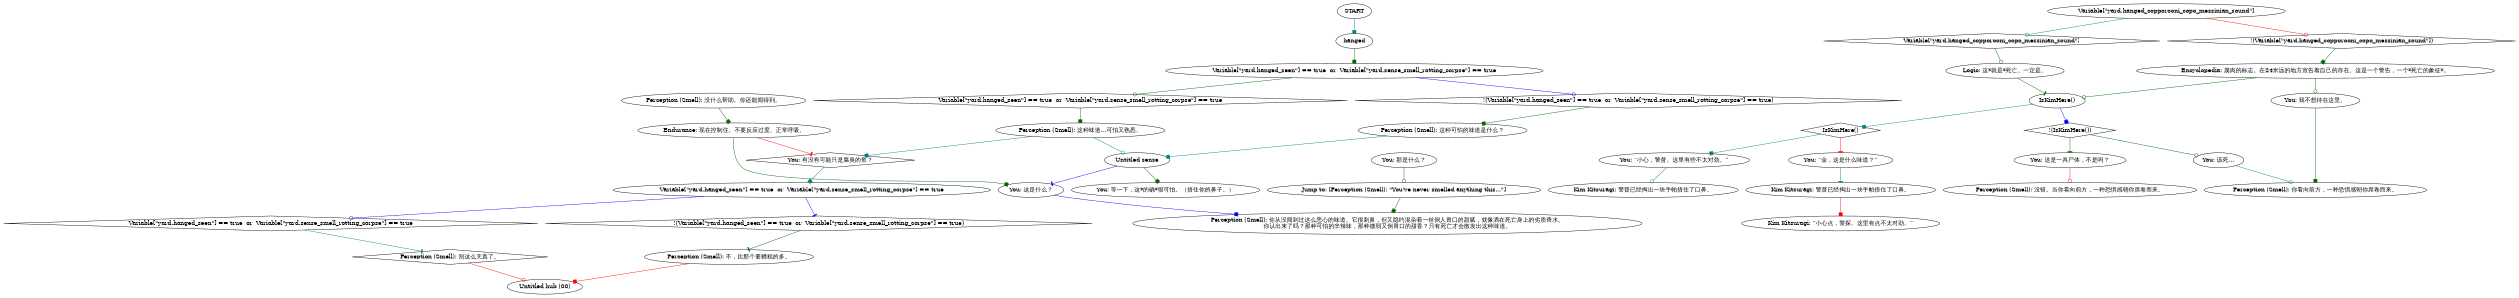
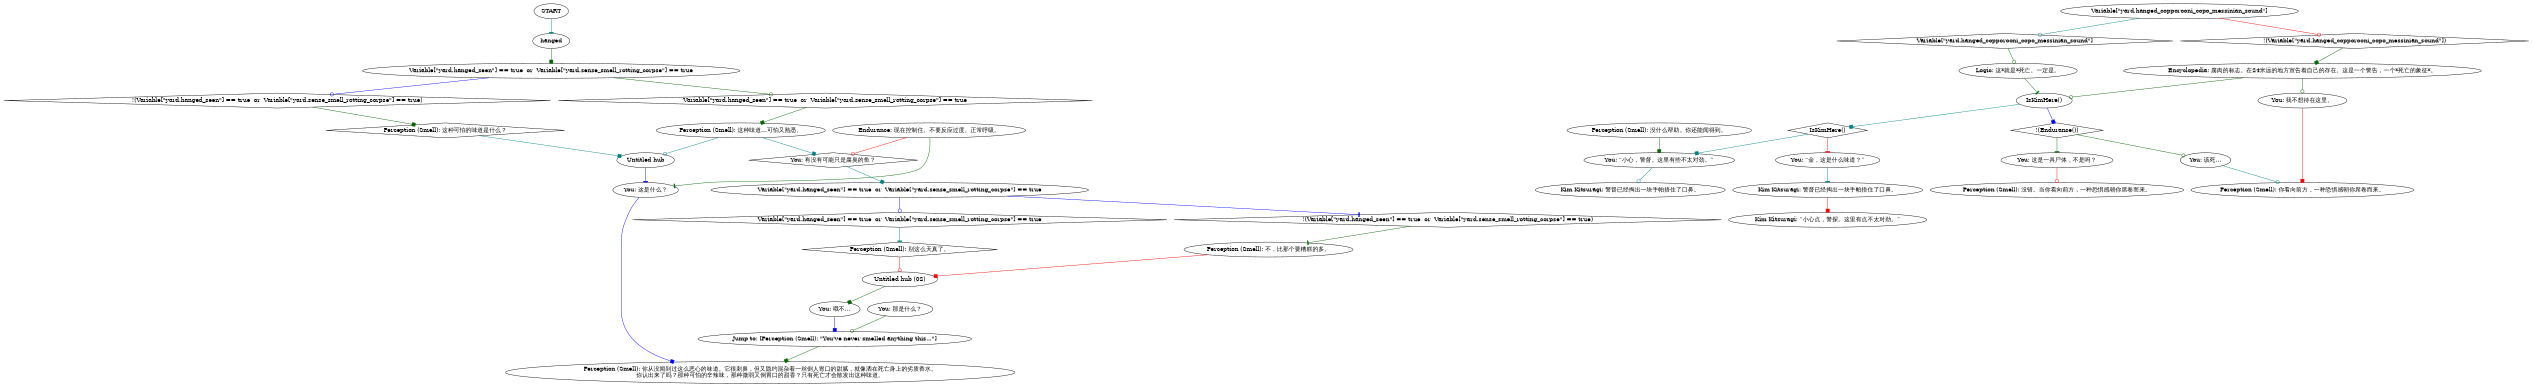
edge "START" -> "hanged": arrowhead box -> tee
edge "Perception (Smell): 没什么帮助。你还能闻得到。" -> "Endurance: 现在控制住。不要反应过度。正常呼吸。": now "Perception (Smell): 没什么帮助。你还能闻得到。" -> "You: “小心，警督。这里有些不太对劲。”"
node "Perception (Smell): 这种可怕的味道是什么？": shape ellipse -> diamond
node "!(IsKimHere())": label "!(IsKimHere())" -> "!(Endurance())"
edge "You: 我不想待在这里。" -> "Perception (Smell): 你看向前方，一种恐惧感朝你席卷而来。": color darkgreen -> red
edge "Endurance: 现在控制住。不要反应过度。正常呼吸。" -> "You: 有没有可能只是腐臭的鱼？": arrowhead tee -> odot
node "Untitled sense": label "Untitled sense" -> "Untitled hub"
edge "Endurance: 现在控制住。不要反应过度。正常呼吸。" -> "You: 这是什么？": arrowhead box -> tee
node "You: 等一下，这*的确*很可怕。（捂住你的鼻子。）": removed
node "Untitled hub (00)": label "Untitled hub (00)" -> "Untitled hub (02)"
node "You: 哦不…": added
